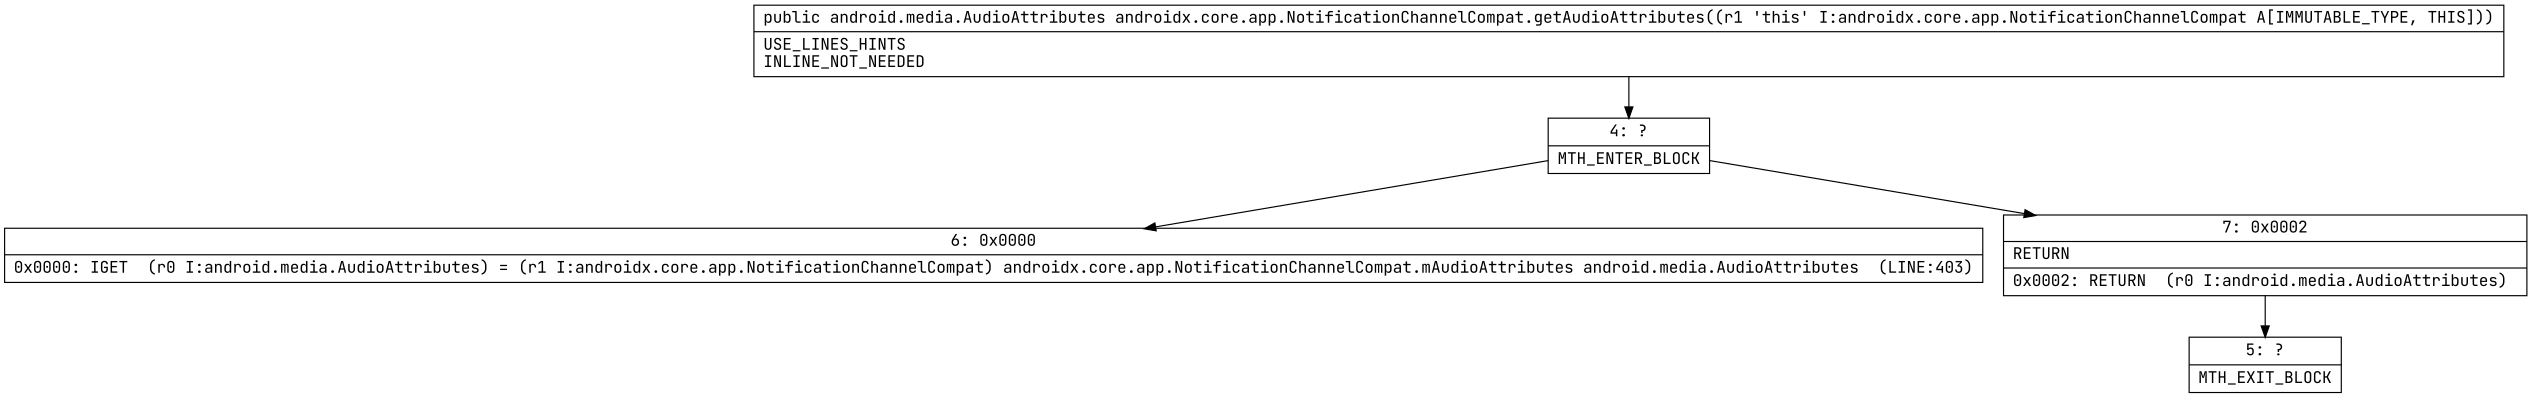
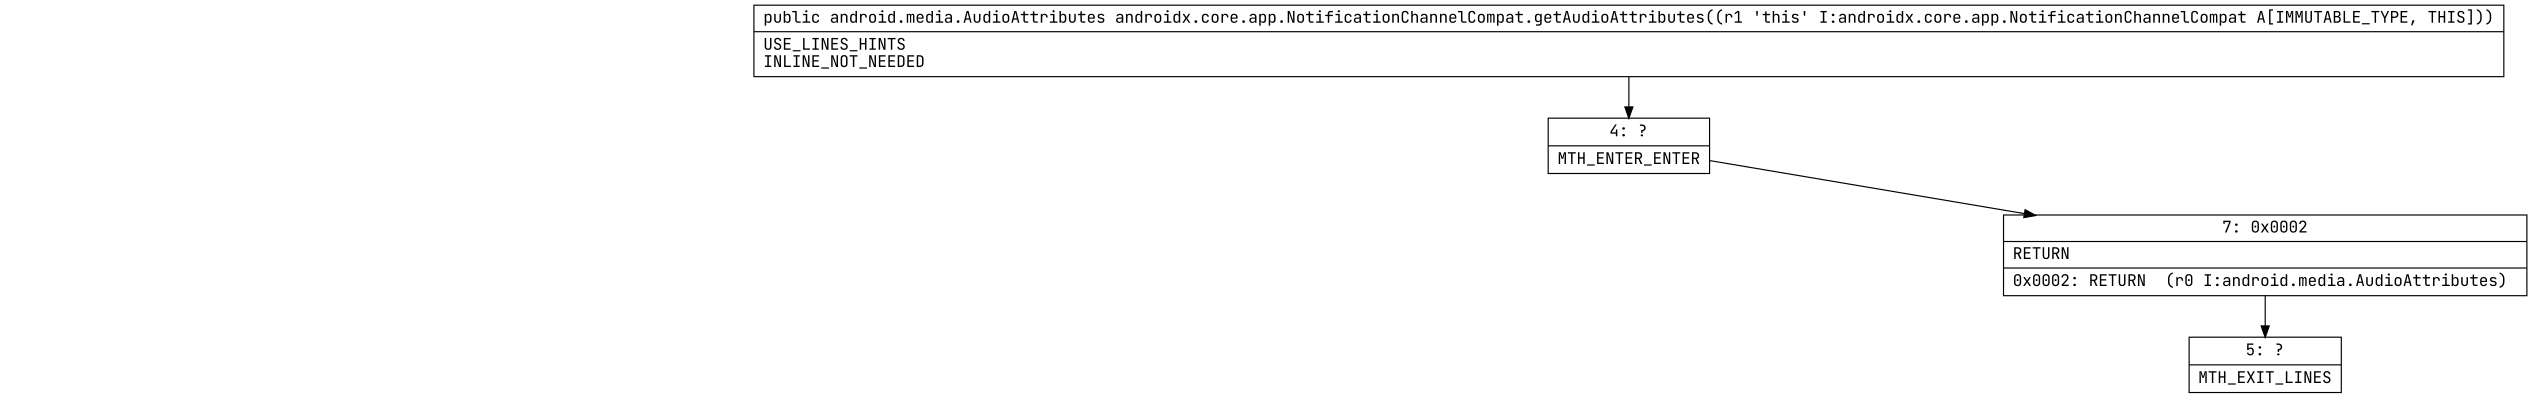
node "4: ?": text "MTH_ENTER_BLOCK" -> "MTH_ENTER_ENTER"
node "6: 0x0000": removed
node "5: ?": text "MTH_EXIT_BLOCK" -> "MTH_EXIT_LINES"
